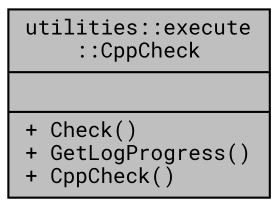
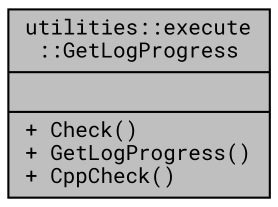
node "utilities::execute": text "::CppCheck" -> "::GetLogProgress"
